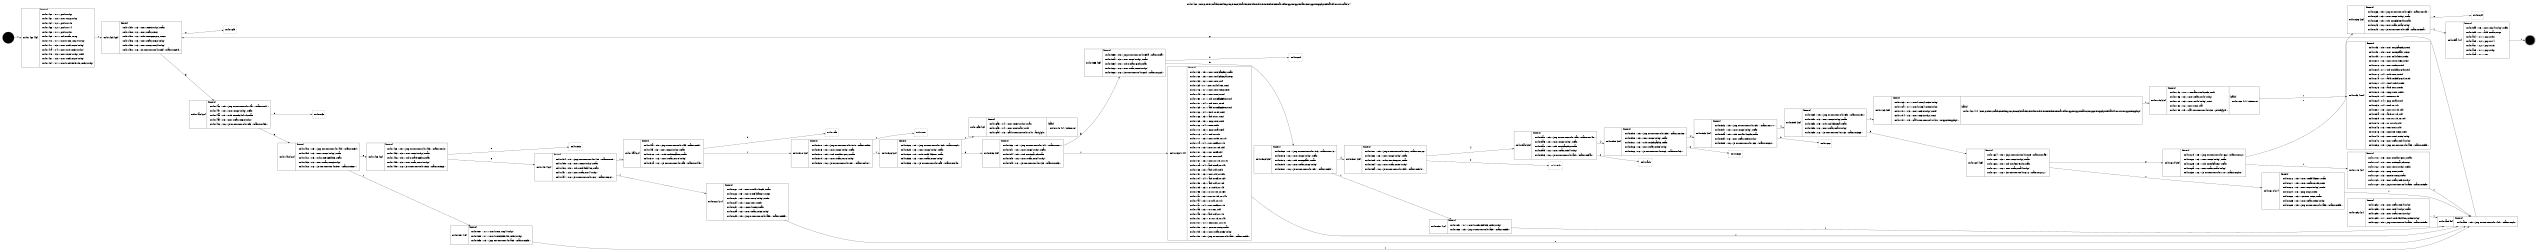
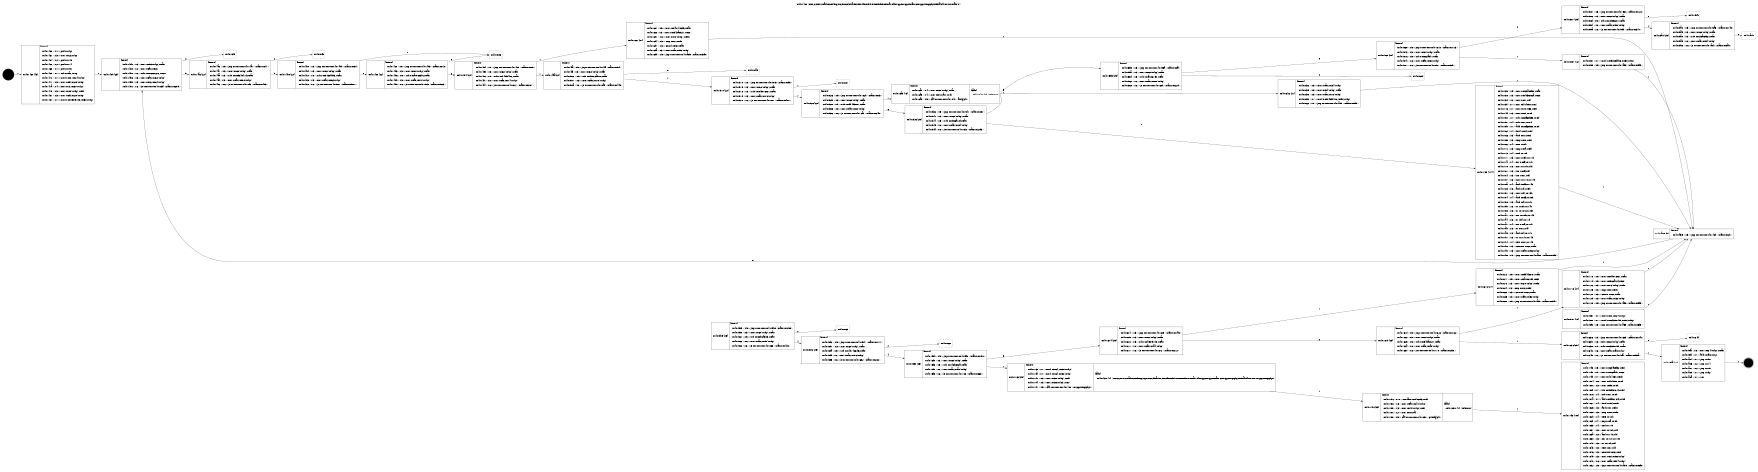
edge "0x4016a5 [13]" -> "0x4016b2 [21]": added, label "1"
edge "0x4015a0 [25]" -> "0x4015b9 [25]": removed, label "4"
edge "0x4014b8 [22]" -> "0x4019e7 [19]": now "0x4014b8 [22]" -> "0x401983"
